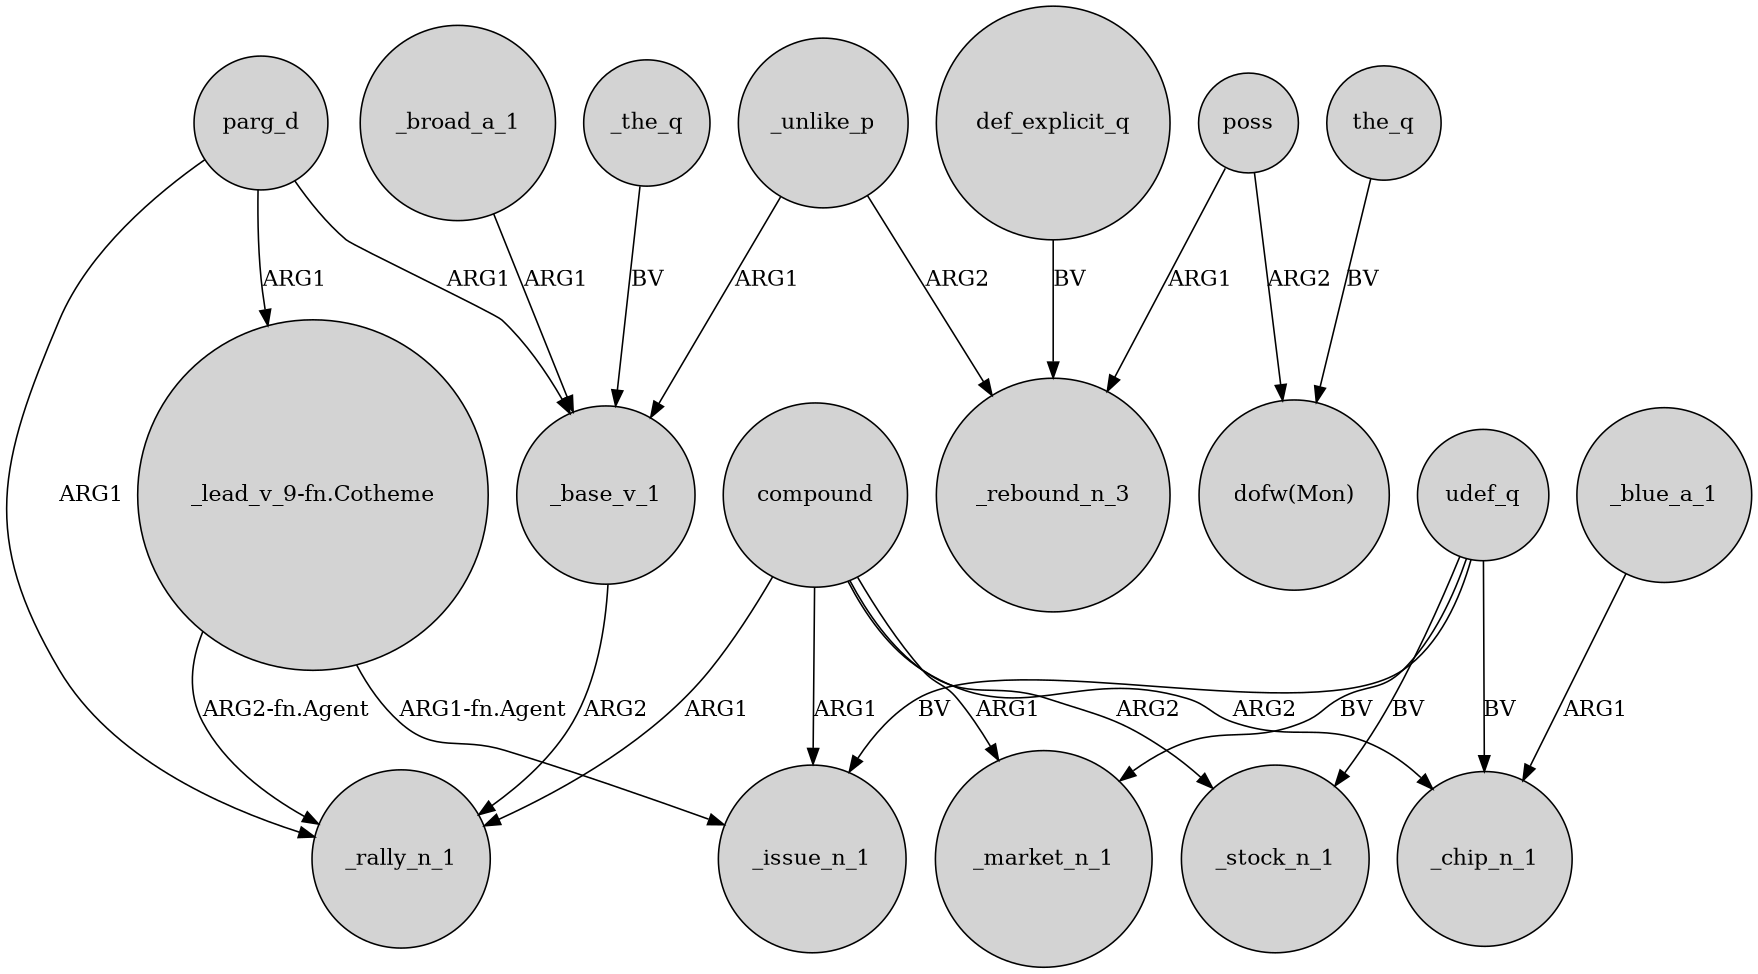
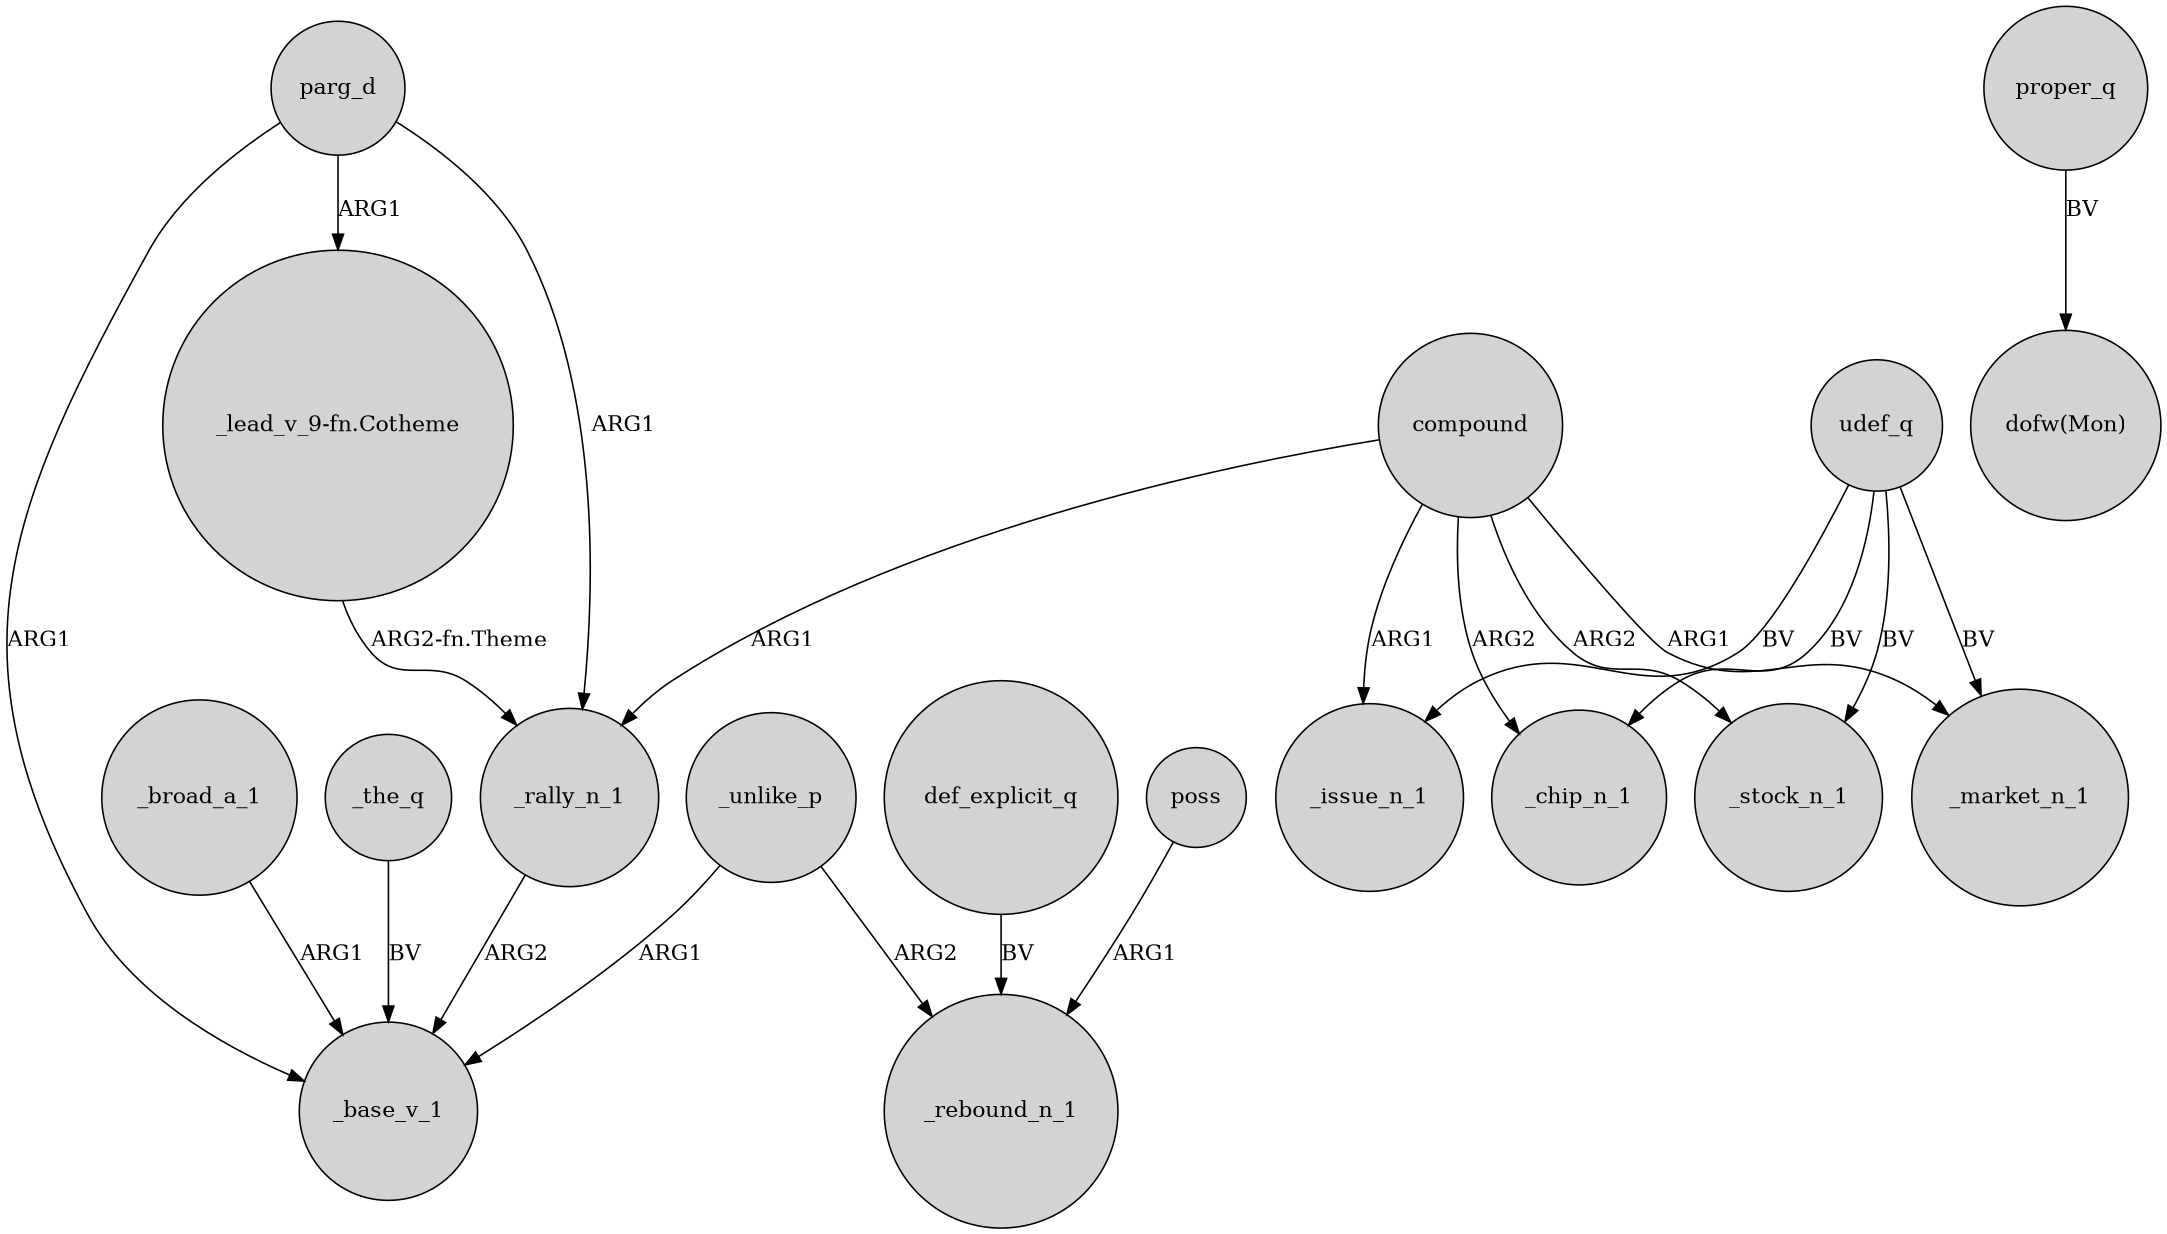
node "the_q": label "the_q" -> "proper_q"
edge "poss" -> "dofw(Mon)": removed, label "ARG2"
node "_rebound_n_3": label "_rebound_n_3" -> "_rebound_n_1"
node "_blue_a_1": removed
edge "_lead_v_9-fn.Cotheme" -> "_rally_n_1": label "ARG2-fn.Agent" -> "ARG2-fn.Theme"
edge "_base_v_1" -> "_rally_n_1": reversed
edge "_lead_v_9-fn.Cotheme" -> "_issue_n_1": removed, label "ARG1-fn.Agent"
